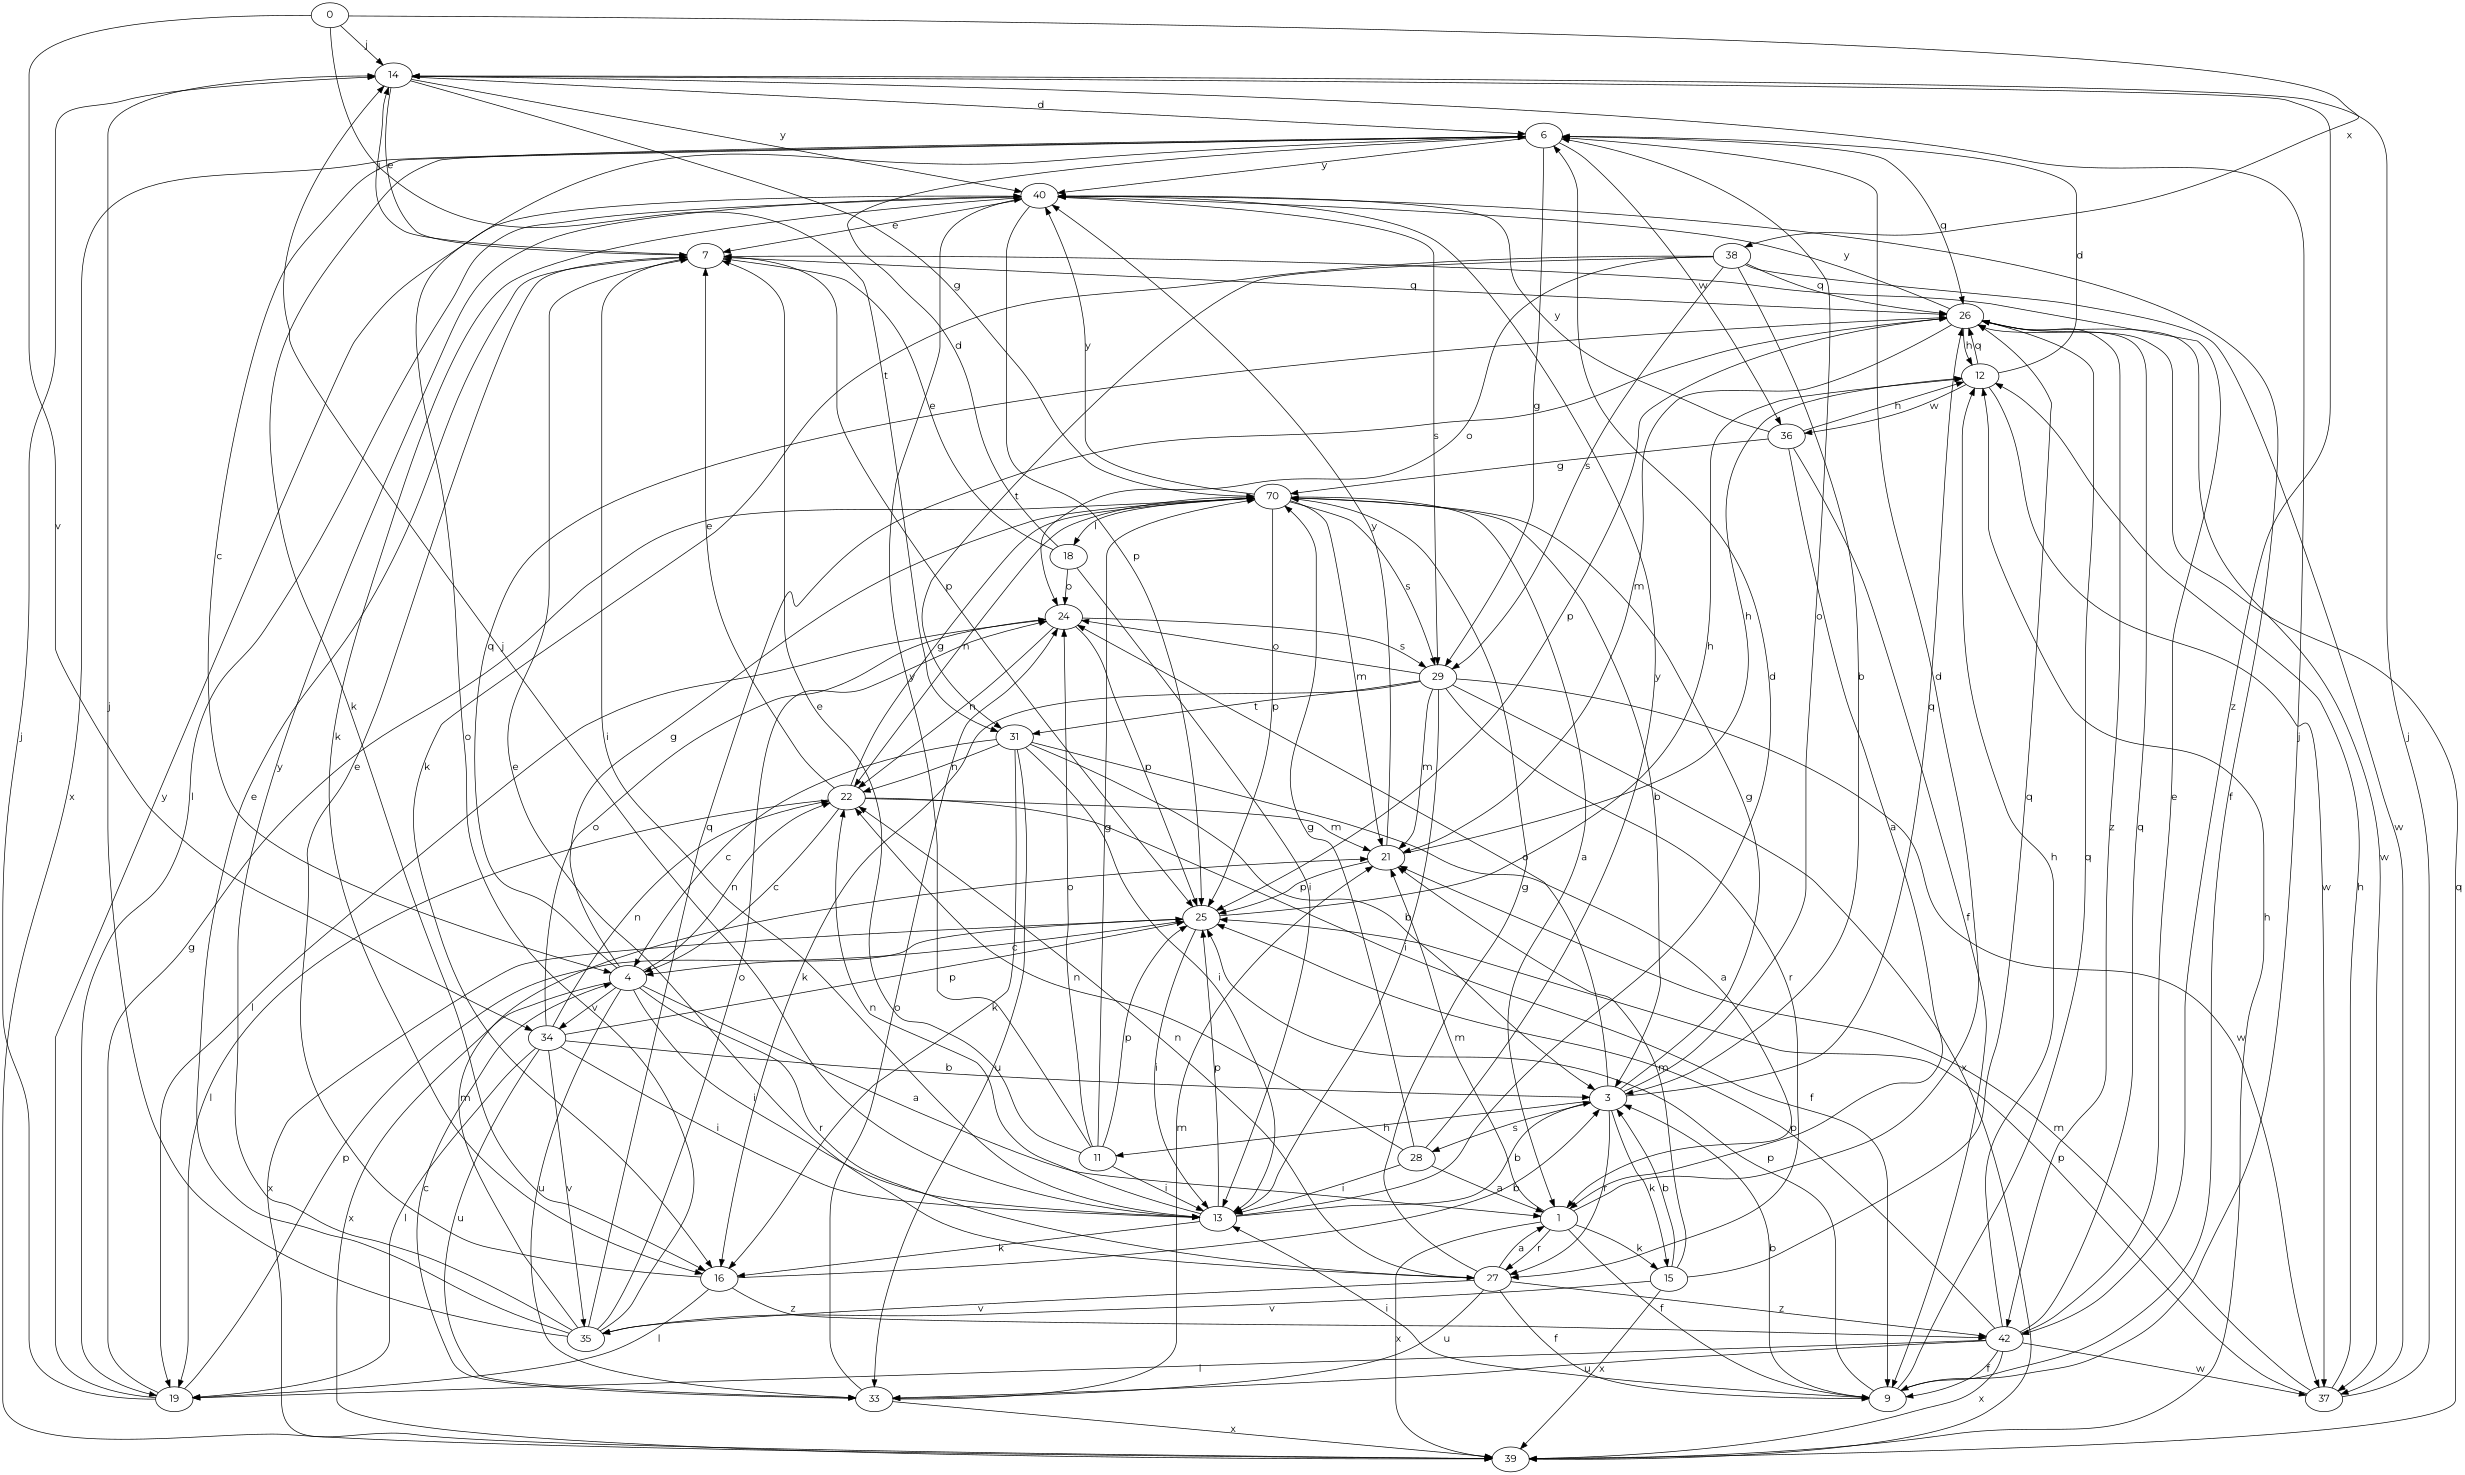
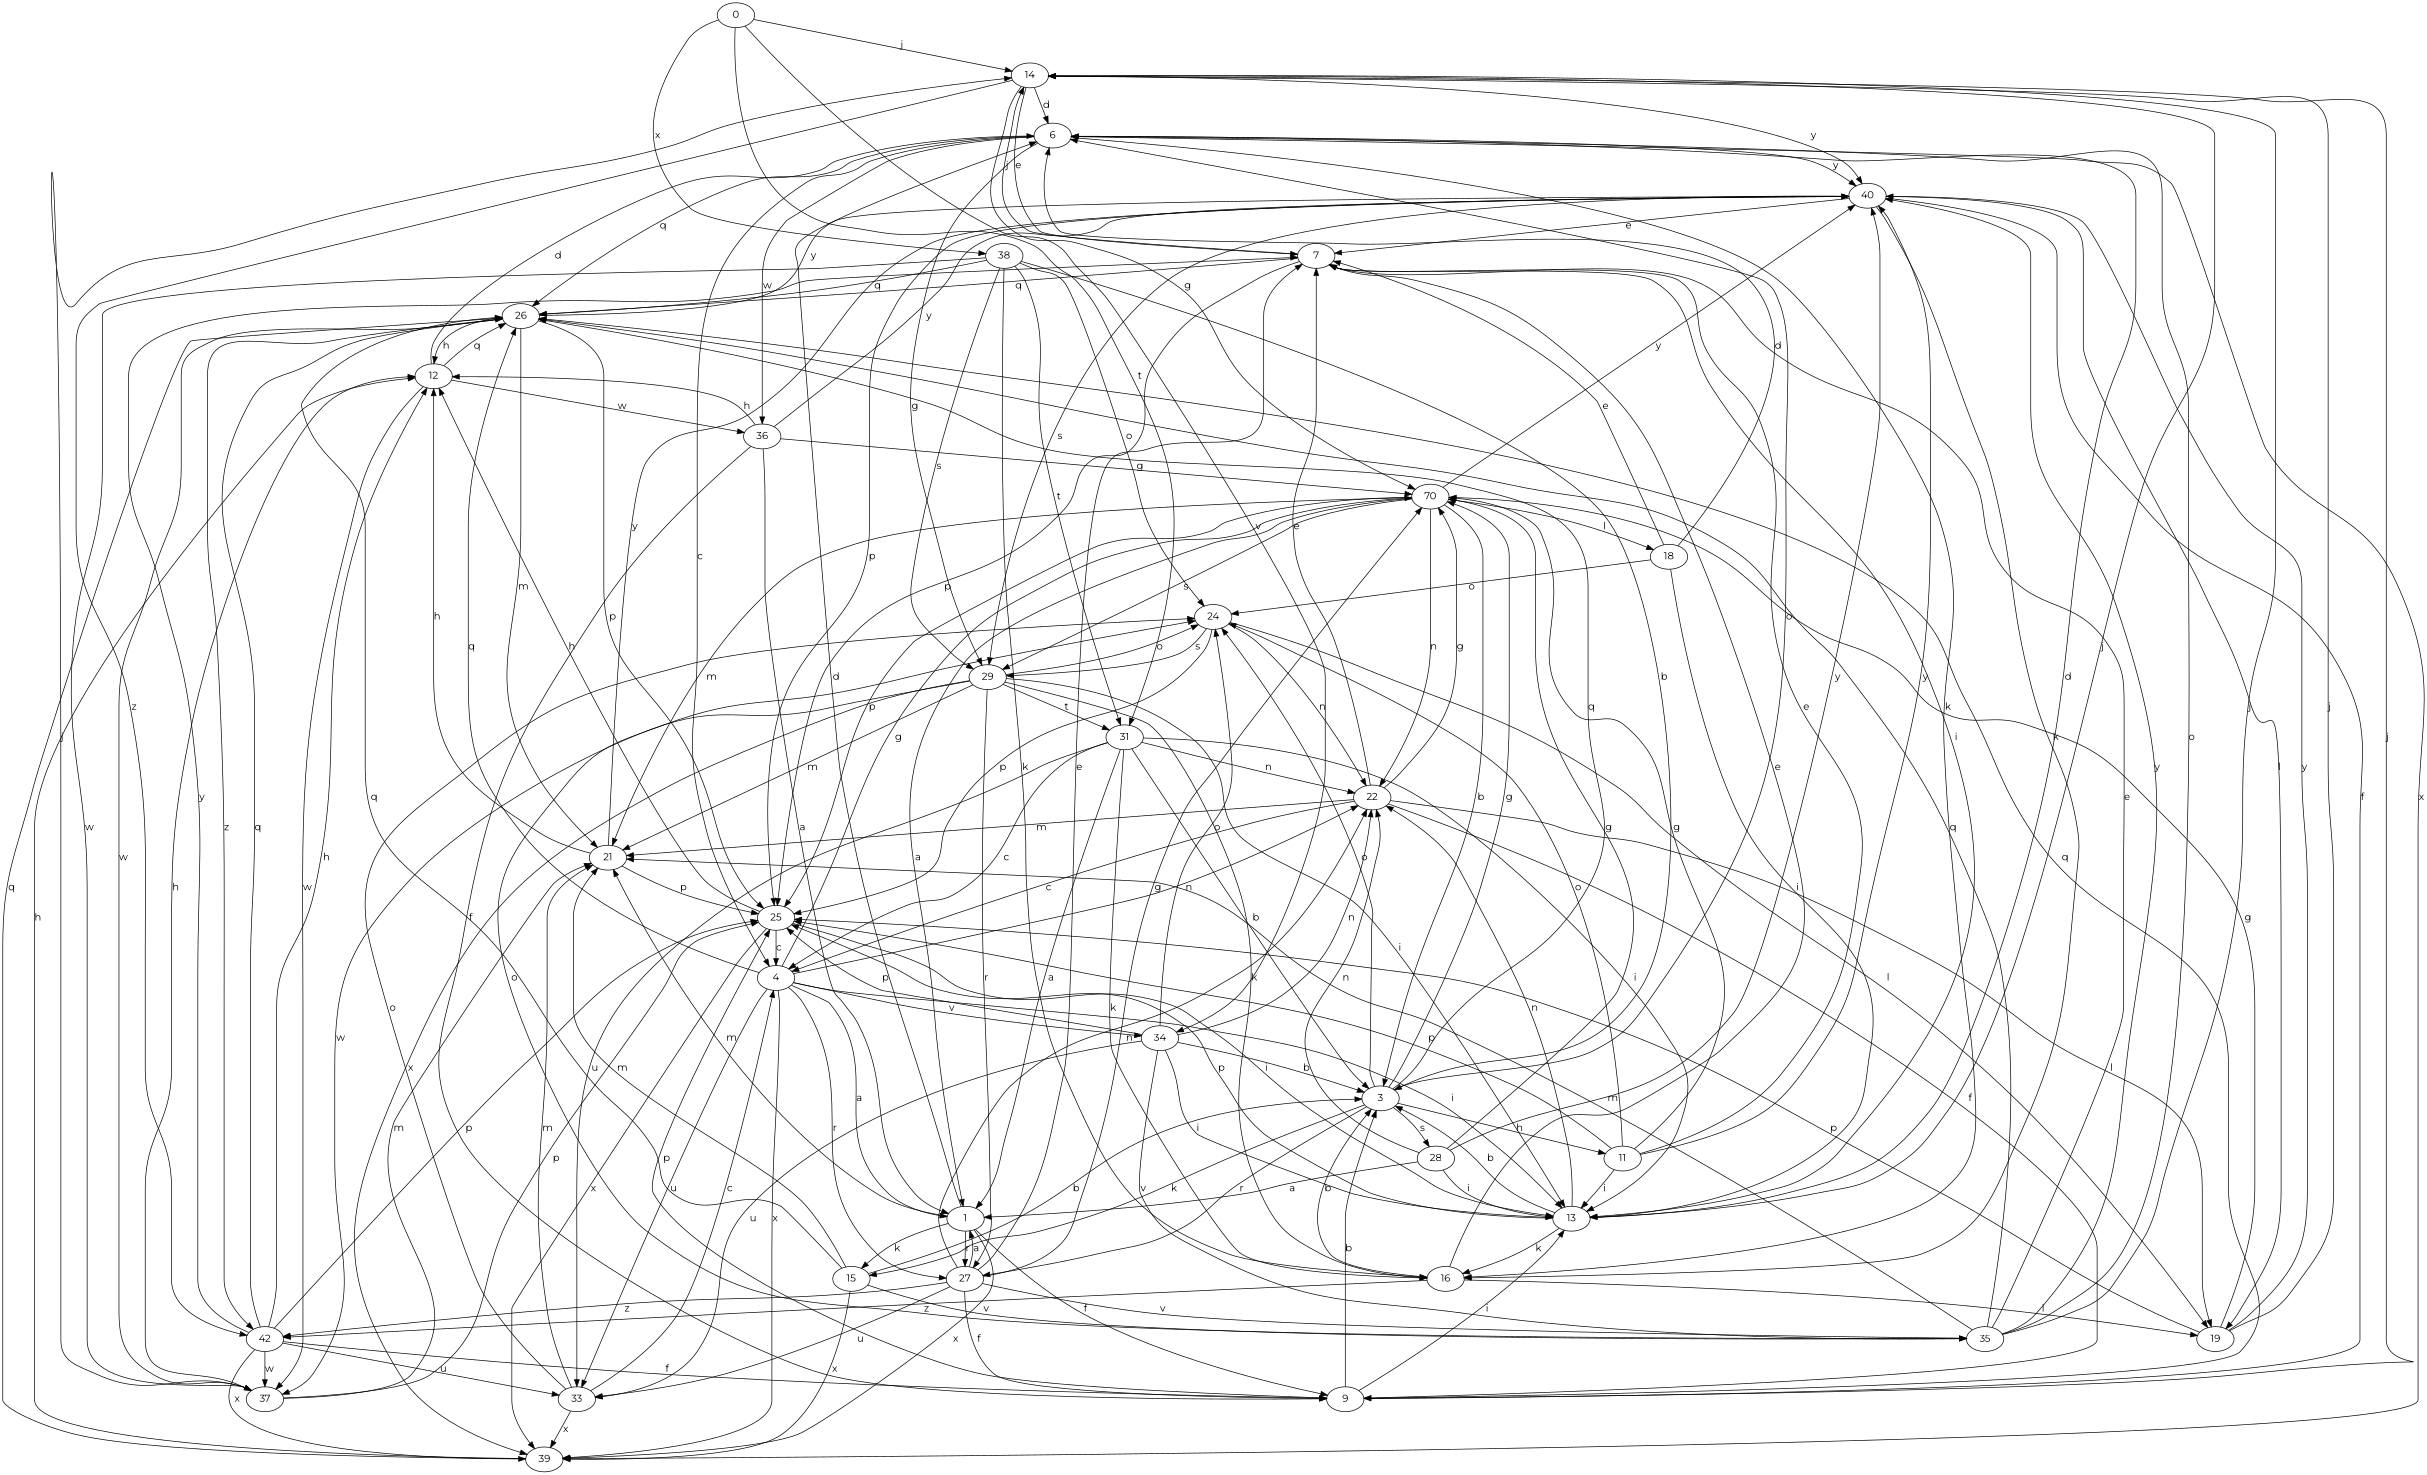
edge "42" -> "7": label "e" -> "y"
edge "34" -> "19": removed, label "l"
edge "42" -> "19": removed, label "l"
